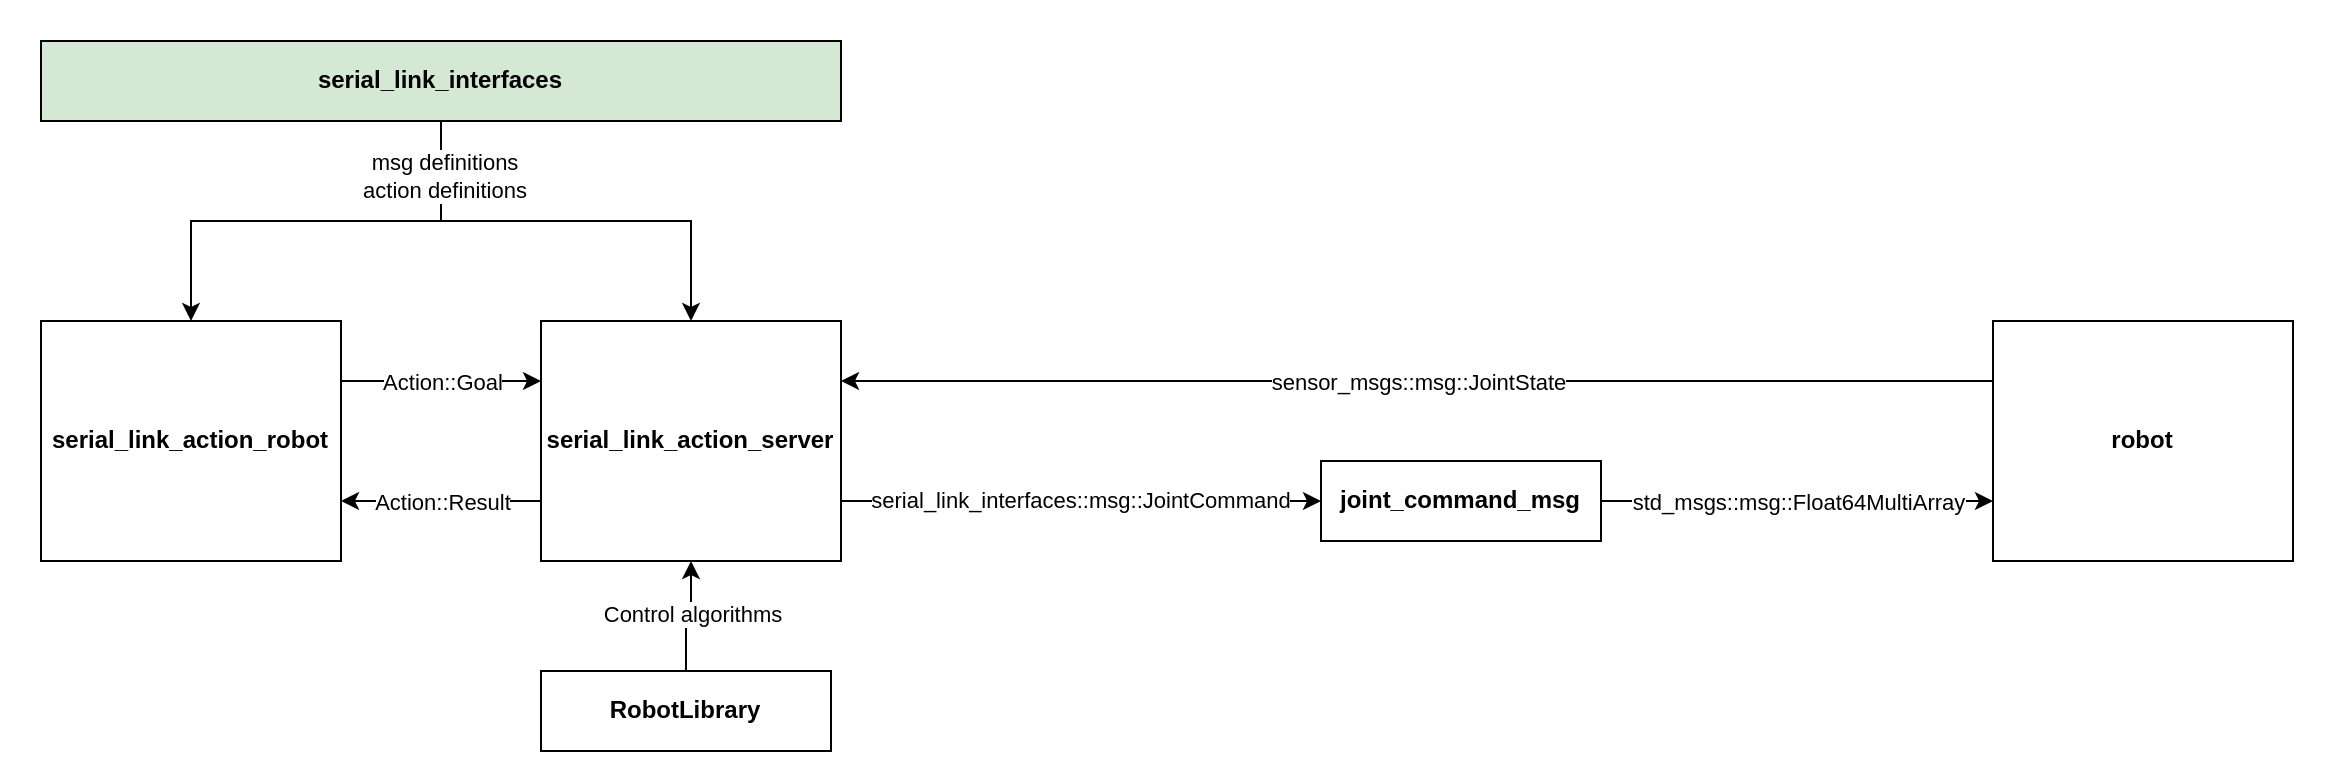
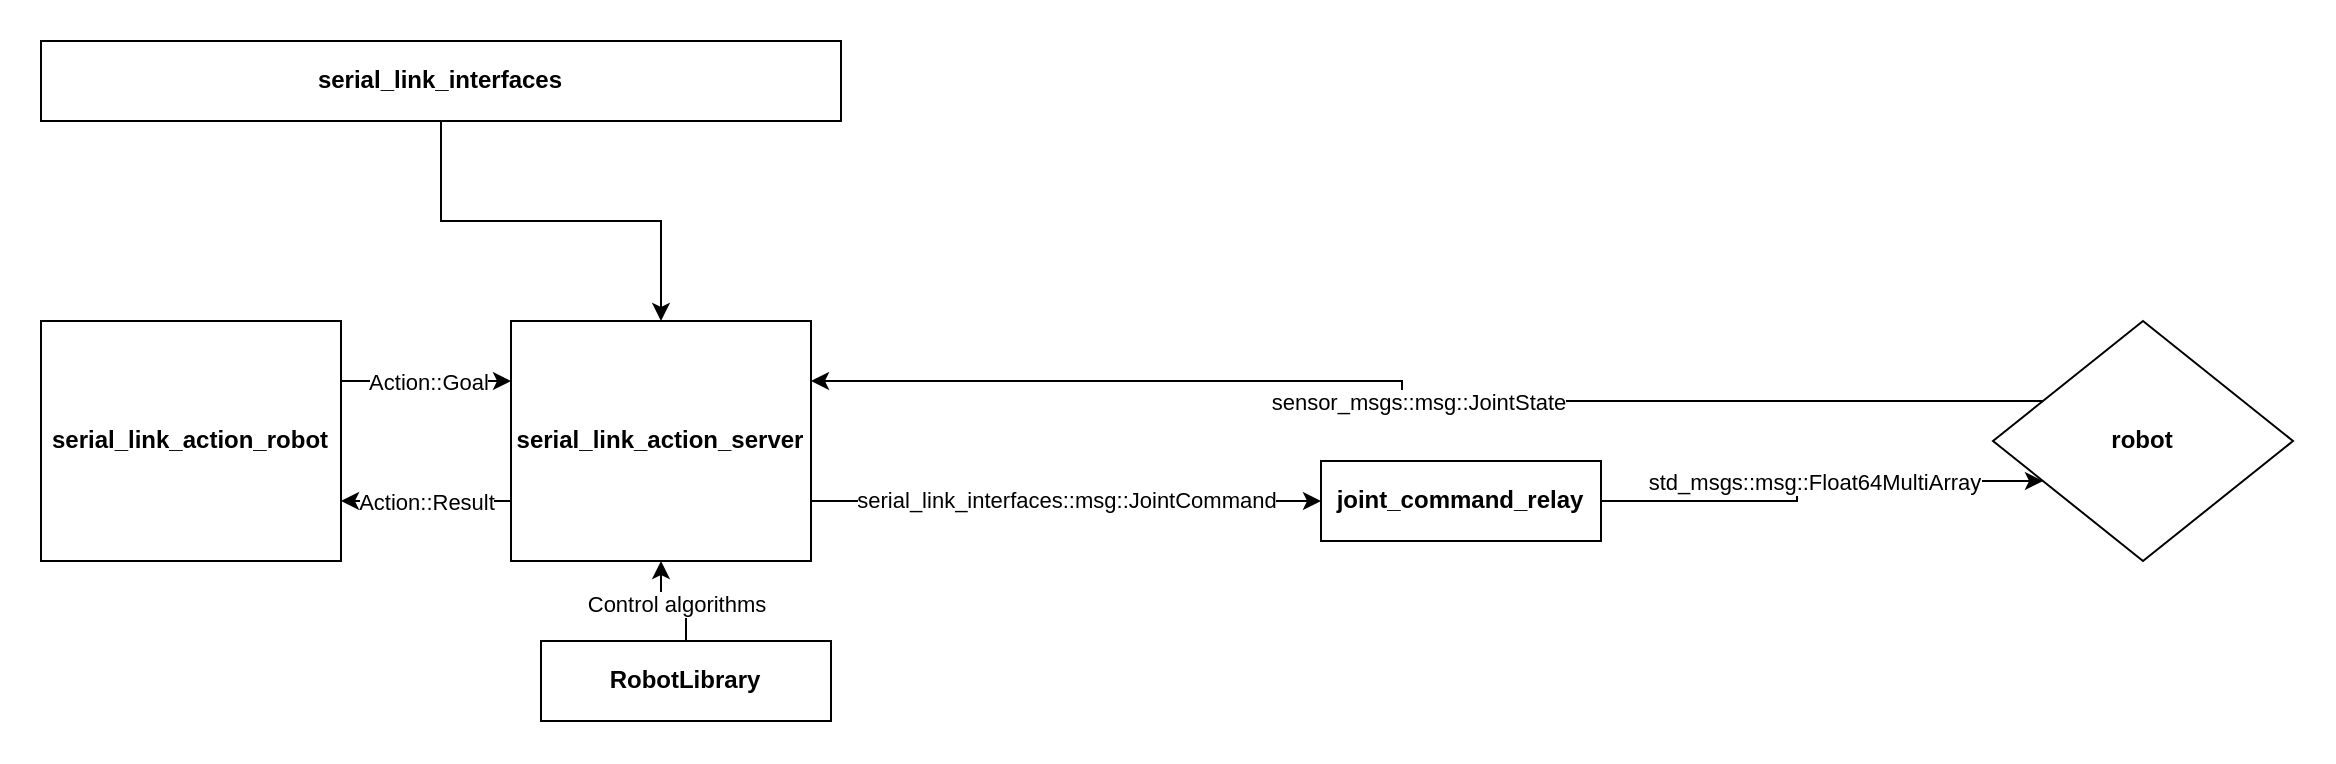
node "serial_link_interfaces": fillcolor #d5e8d4 -> #ffffff
edge "serial_link_interfaces" -> "serial_link_action_robot": removed, label "msg definitions action definitions"
node "serial_link_action_server": moved (691, 441) -> (661, 441)
node "robot": shape rectangle -> diamond
node "joint_command_msg": label "joint_command_msg" -> "joint_command_relay"
node "RobotLibrary": moved (686, 711) -> (686, 681)
